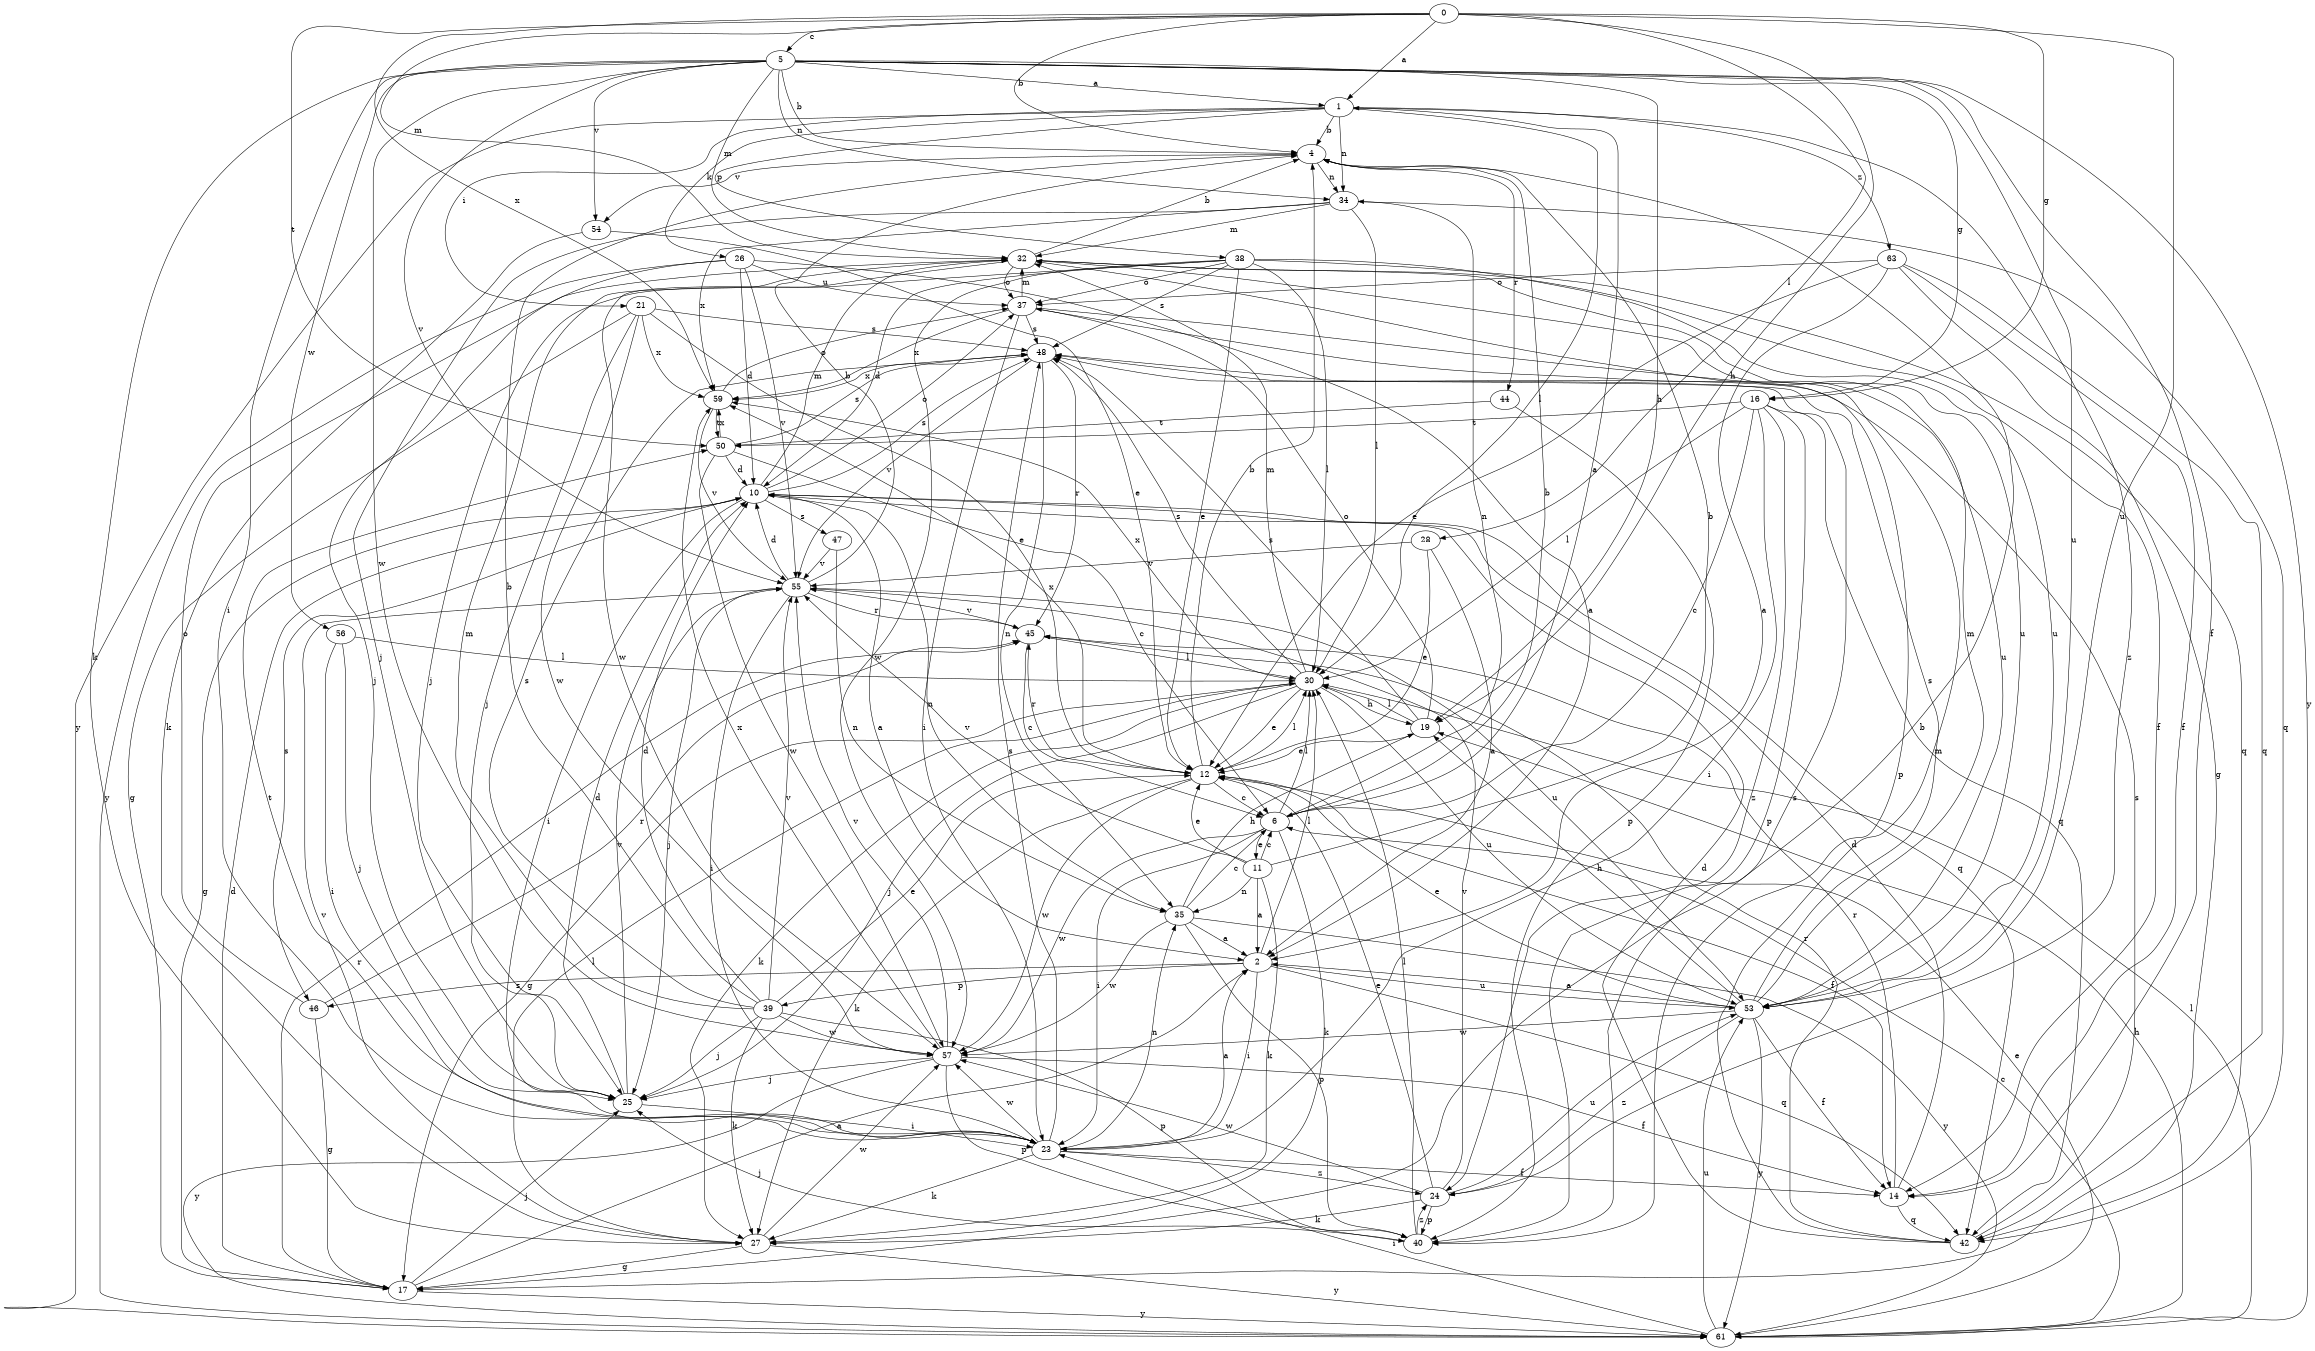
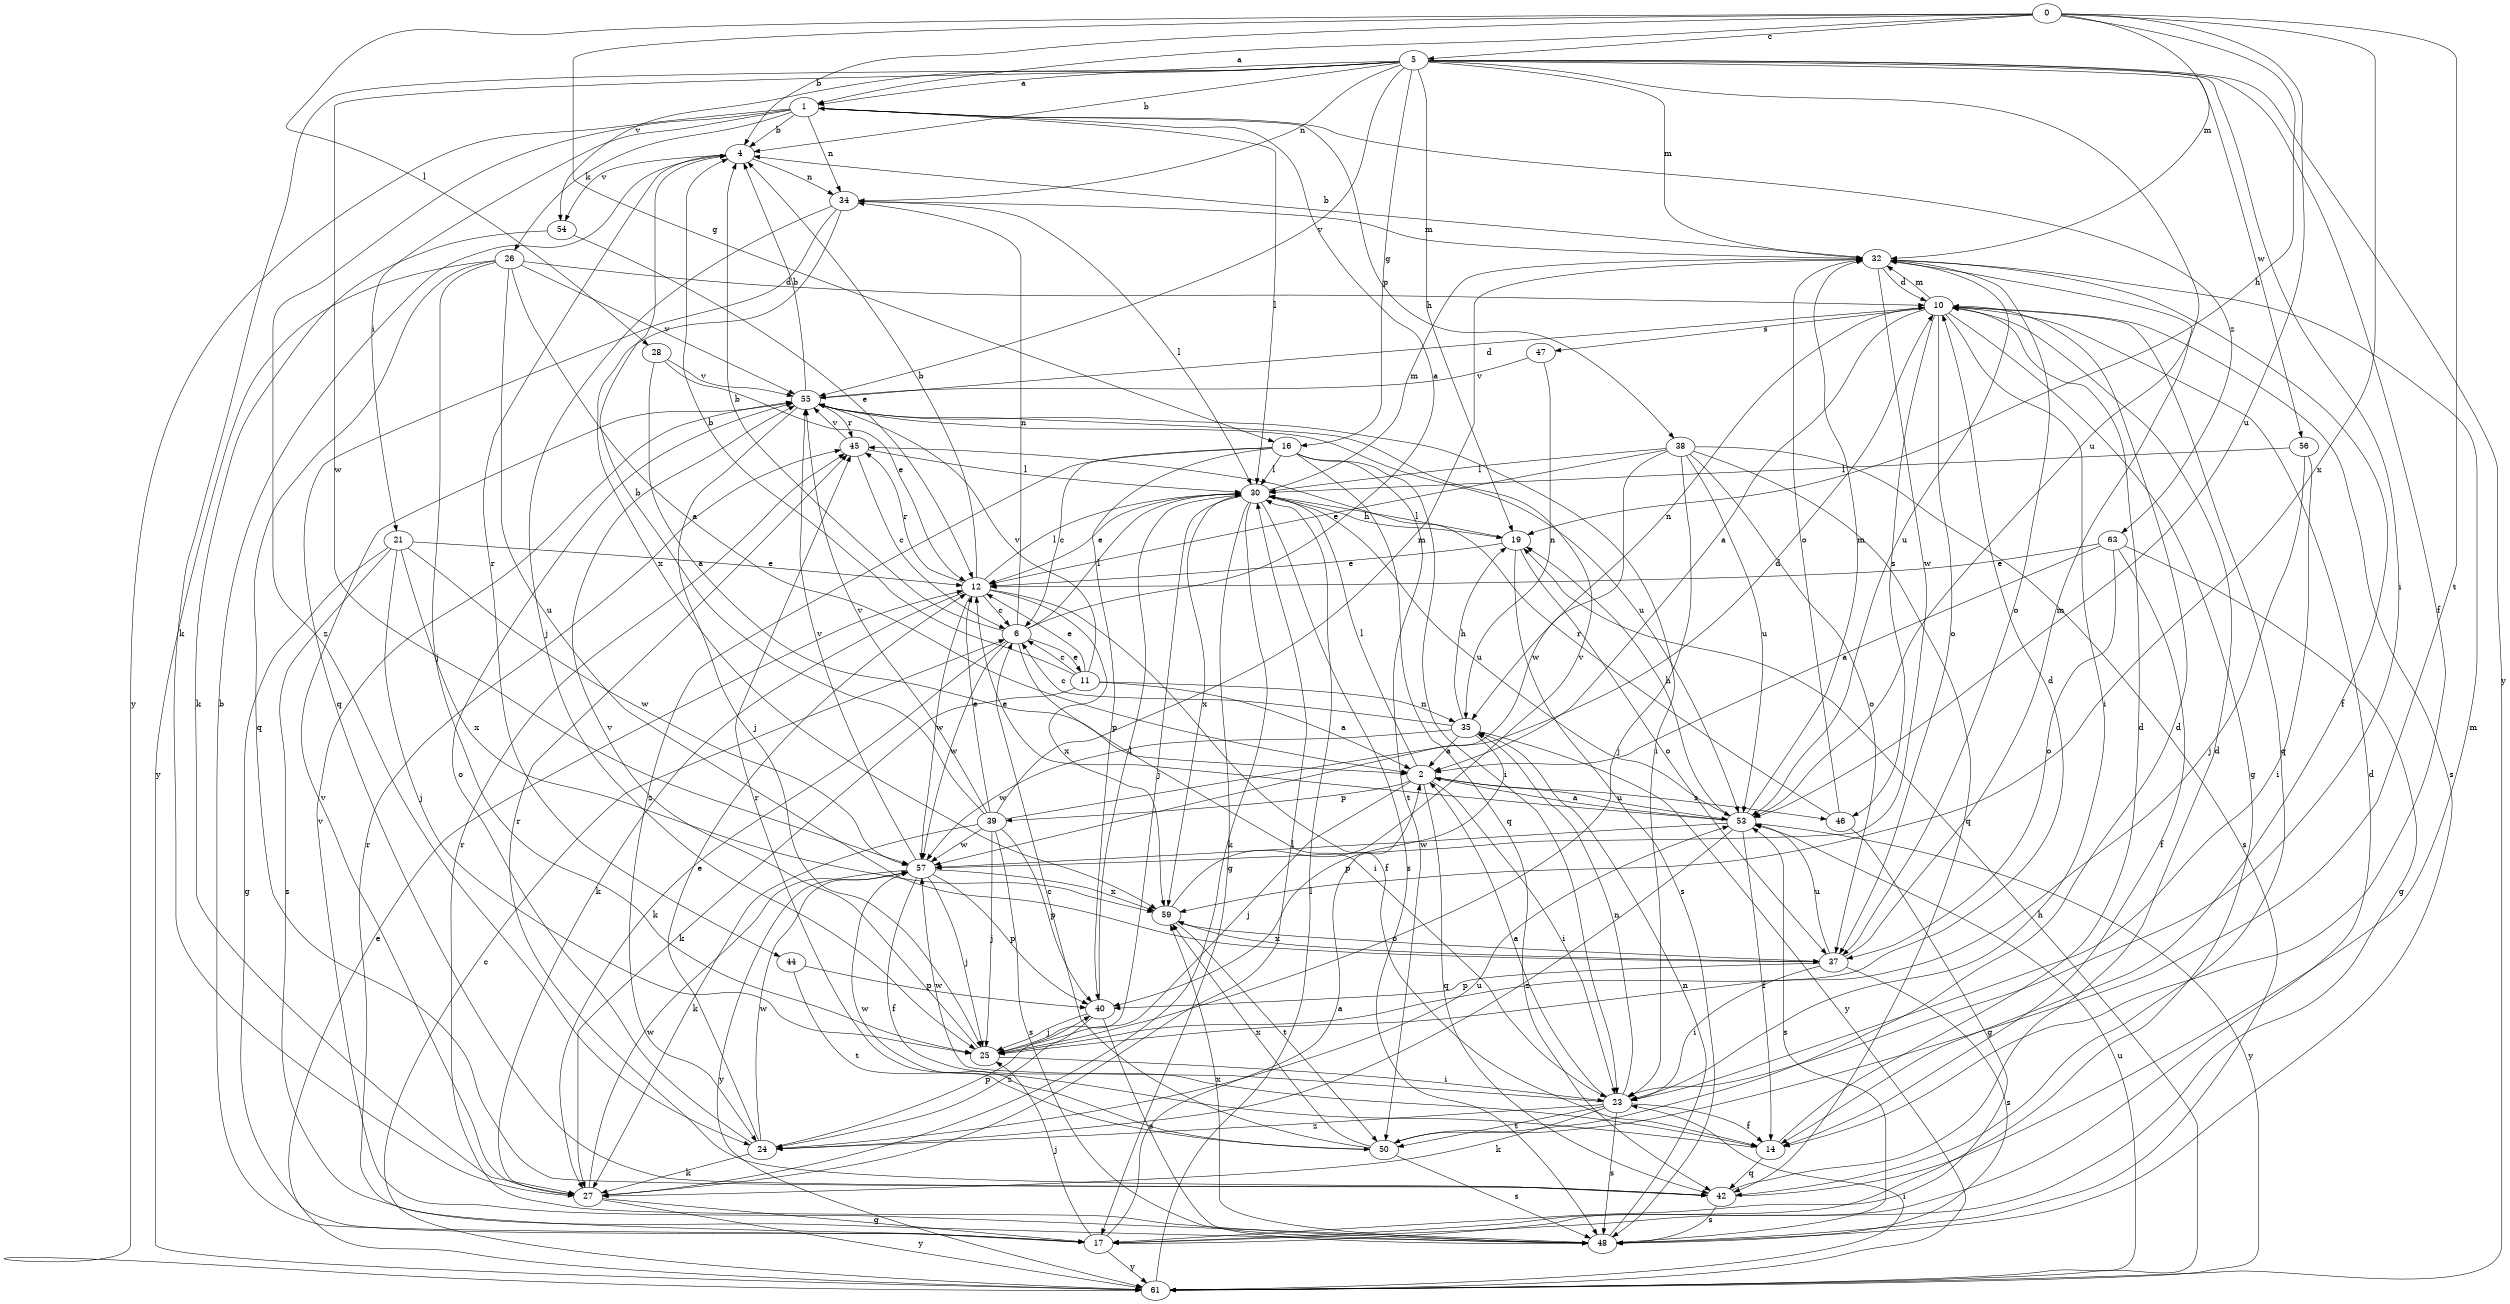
edge "38" -> "10": now "32" -> "10"
edge "53" -> "48": reversed
edge "63" -> "42": now "26" -> "42"
edge "24" -> "55": label "v" -> "o"
edge "2" -> "25": added, label "j"
